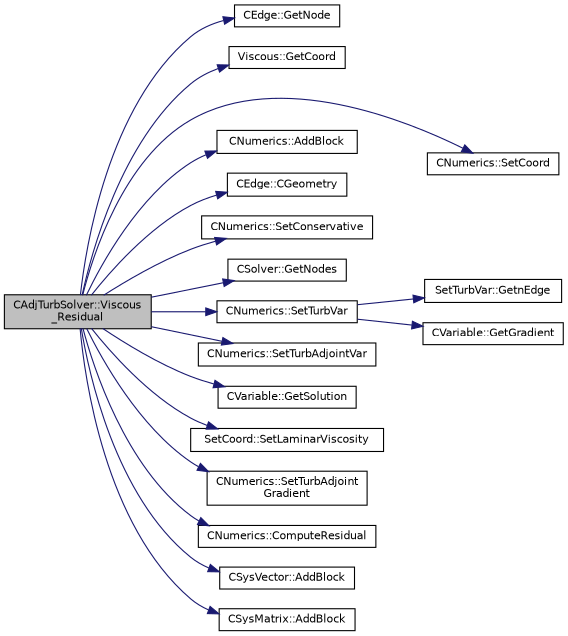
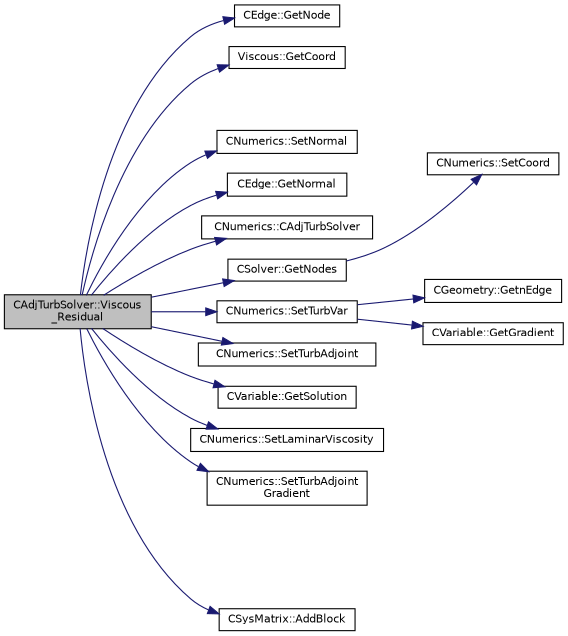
edge "CAdjTurbSolver::Viscous _Residual" -> "CNumerics::SetCoord": now "CSolver::GetNodes" -> "CNumerics::SetCoord"
node "CNumerics::AddBlock": label "CNumerics::AddBlock" -> "CNumerics::SetNormal"
node "CEdge::CGeometry": label "CEdge::CGeometry" -> "CEdge::GetNormal"
node "CNumerics::SetConservative": label "CNumerics::SetConservative" -> "CNumerics::CAdjTurbSolver"
node "SetTurbVar::GetnEdge": label "SetTurbVar::GetnEdge" -> "CGeometry::GetnEdge"
node "CNumerics::SetTurbAdjointVar": label "CNumerics::SetTurbAdjointVar" -> "CNumerics::SetTurbAdjoint"
node "SetCoord::SetLaminarViscosity": label "SetCoord::SetLaminarViscosity" -> "CNumerics::SetLaminarViscosity"
node "CNumerics::ComputeResidual": removed
node "CSysVector::AddBlock": removed
